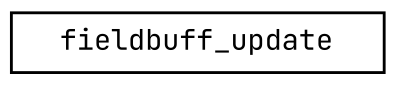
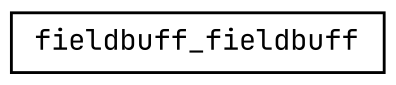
node "fieldbuff_update": label "fieldbuff_update" -> "fieldbuff_fieldbuff"
